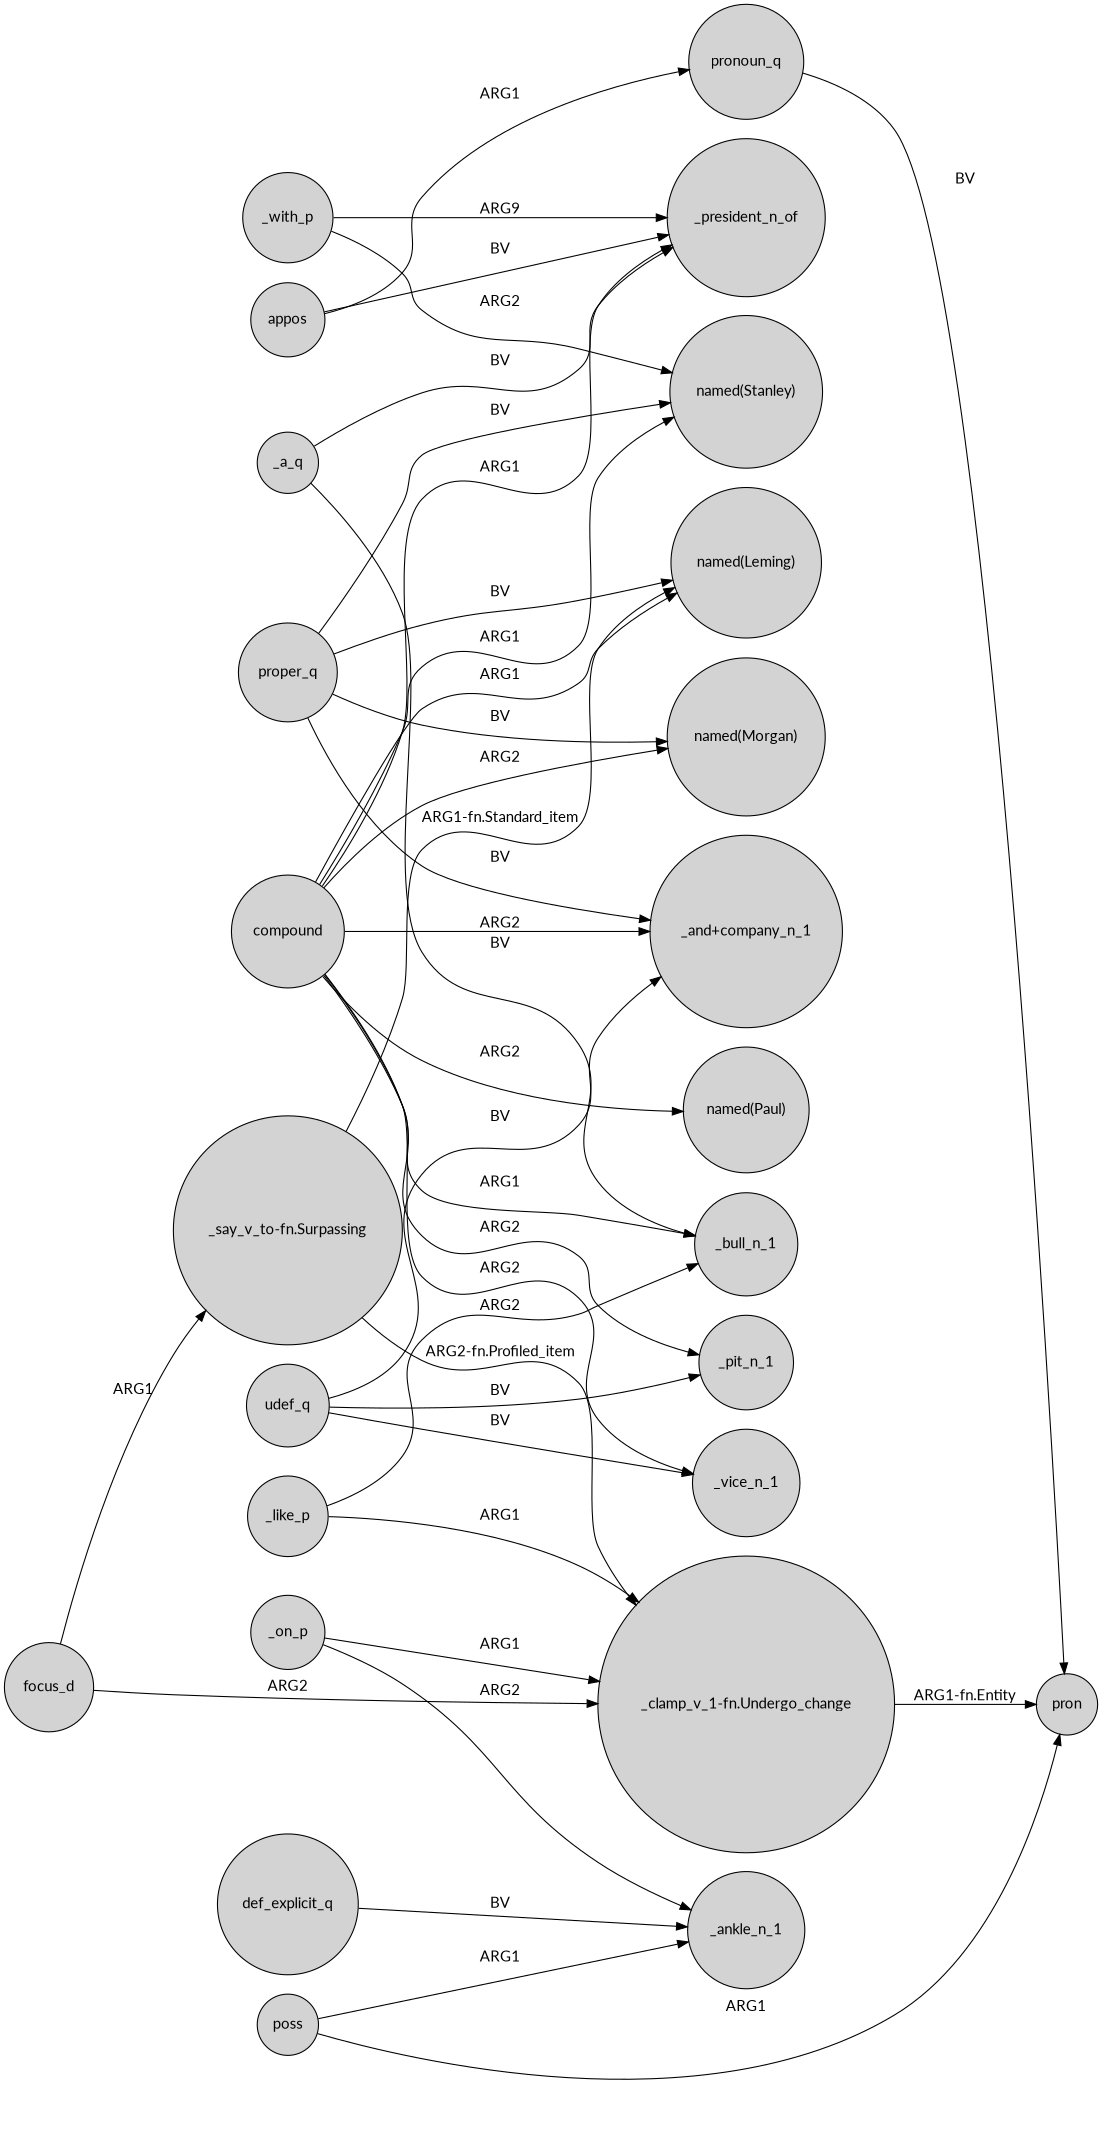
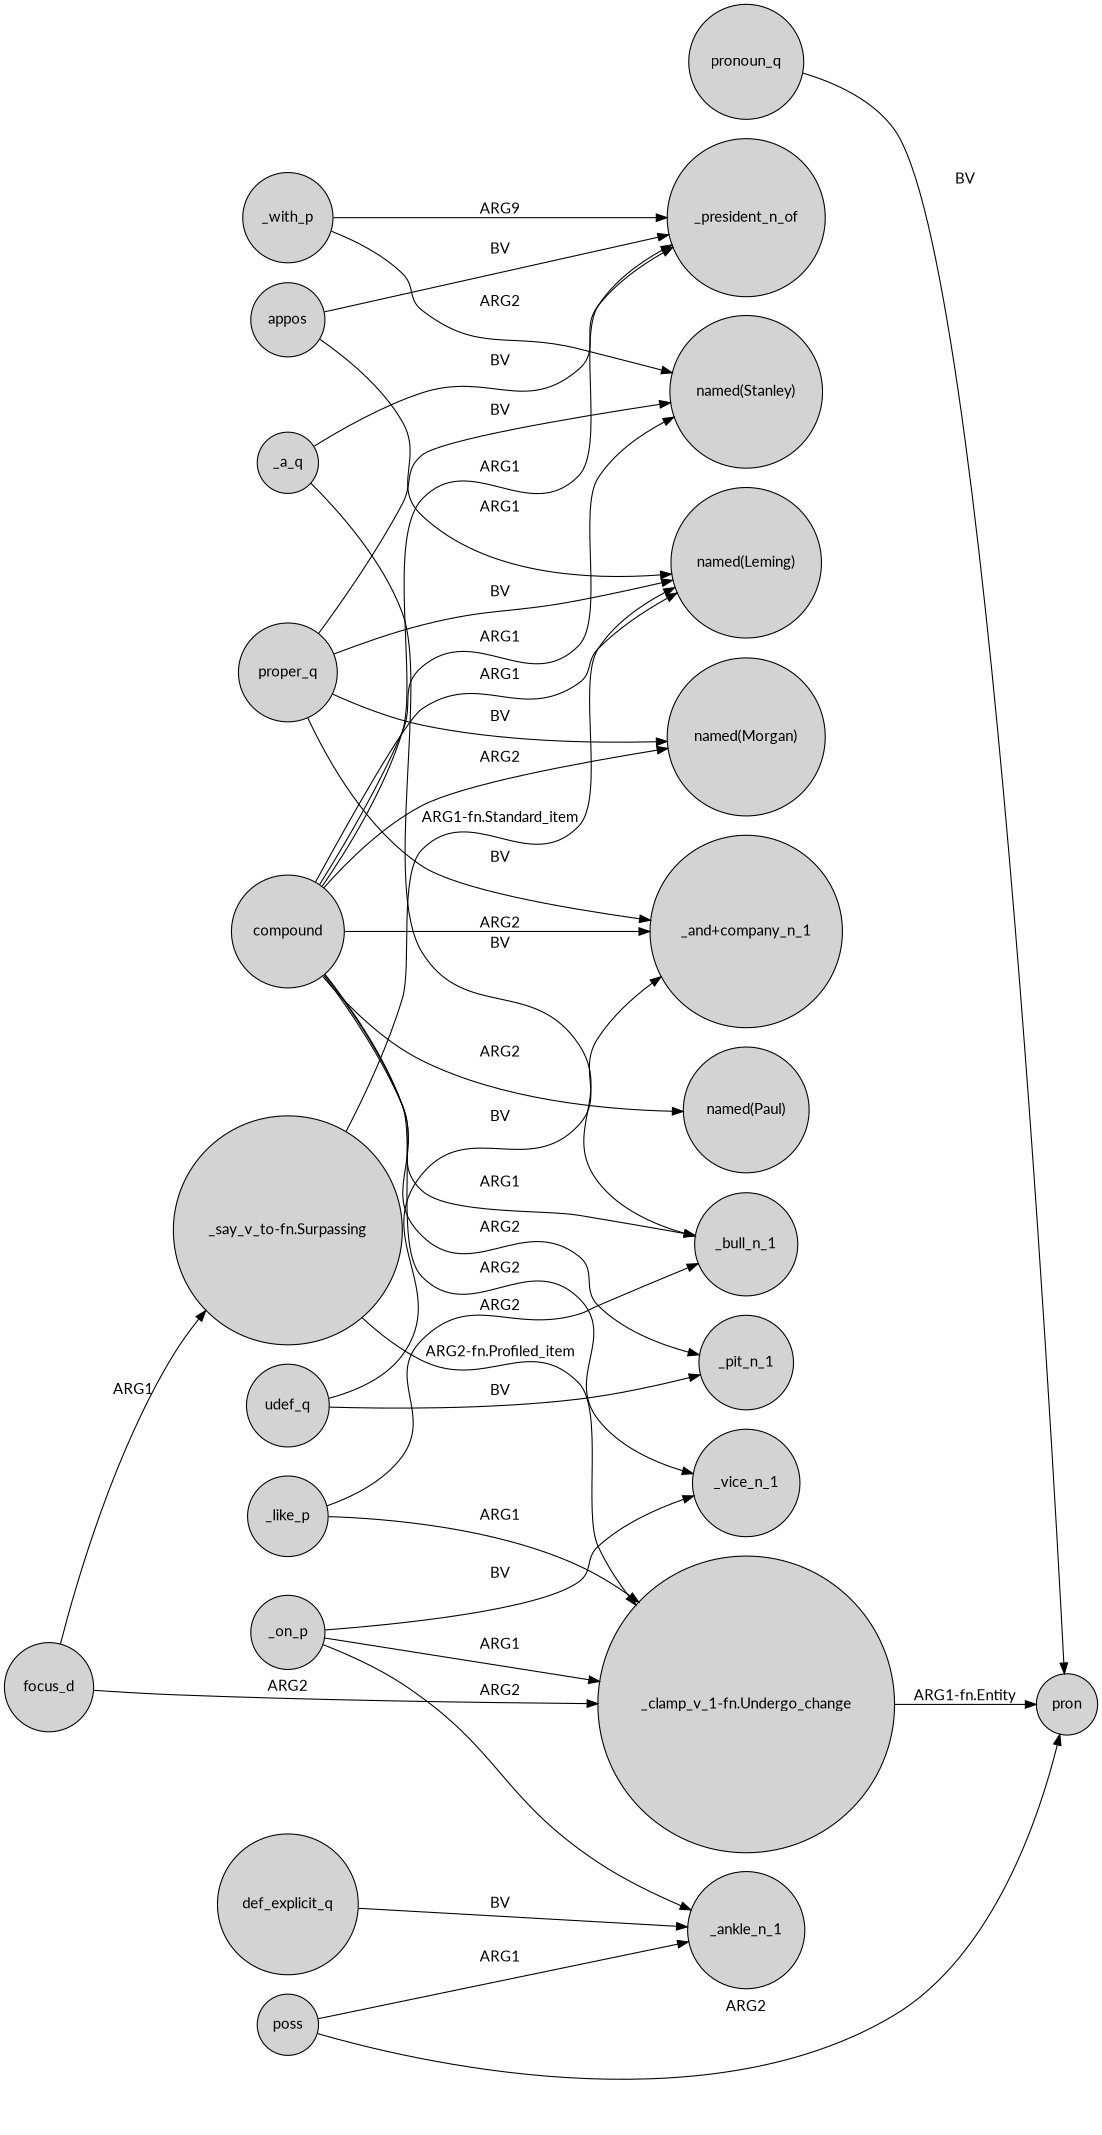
edge "appos" -> "pronoun_q": now "appos" -> "named(Leming)"
edge "udef_q" -> "_vice_n_1": now "_on_p" -> "_vice_n_1"
edge "poss" -> "pron": label "ARG1" -> "ARG2"
